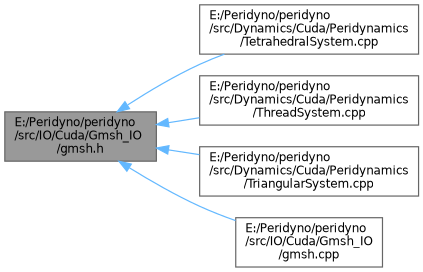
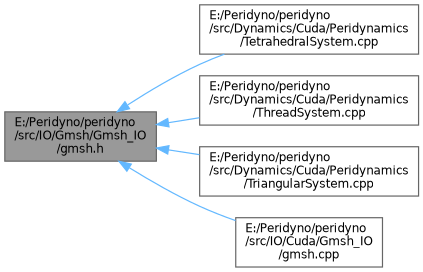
node "E:/Peridyno/peridyno /src/IO/Cuda/Gmsh_IO /gmsh.h": label "E:/Peridyno/peridyno /src/IO/Cuda/Gmsh_IO /gmsh.h" -> "E:/Peridyno/peridyno /src/IO/Gmsh/Gmsh_IO /gmsh.h"
